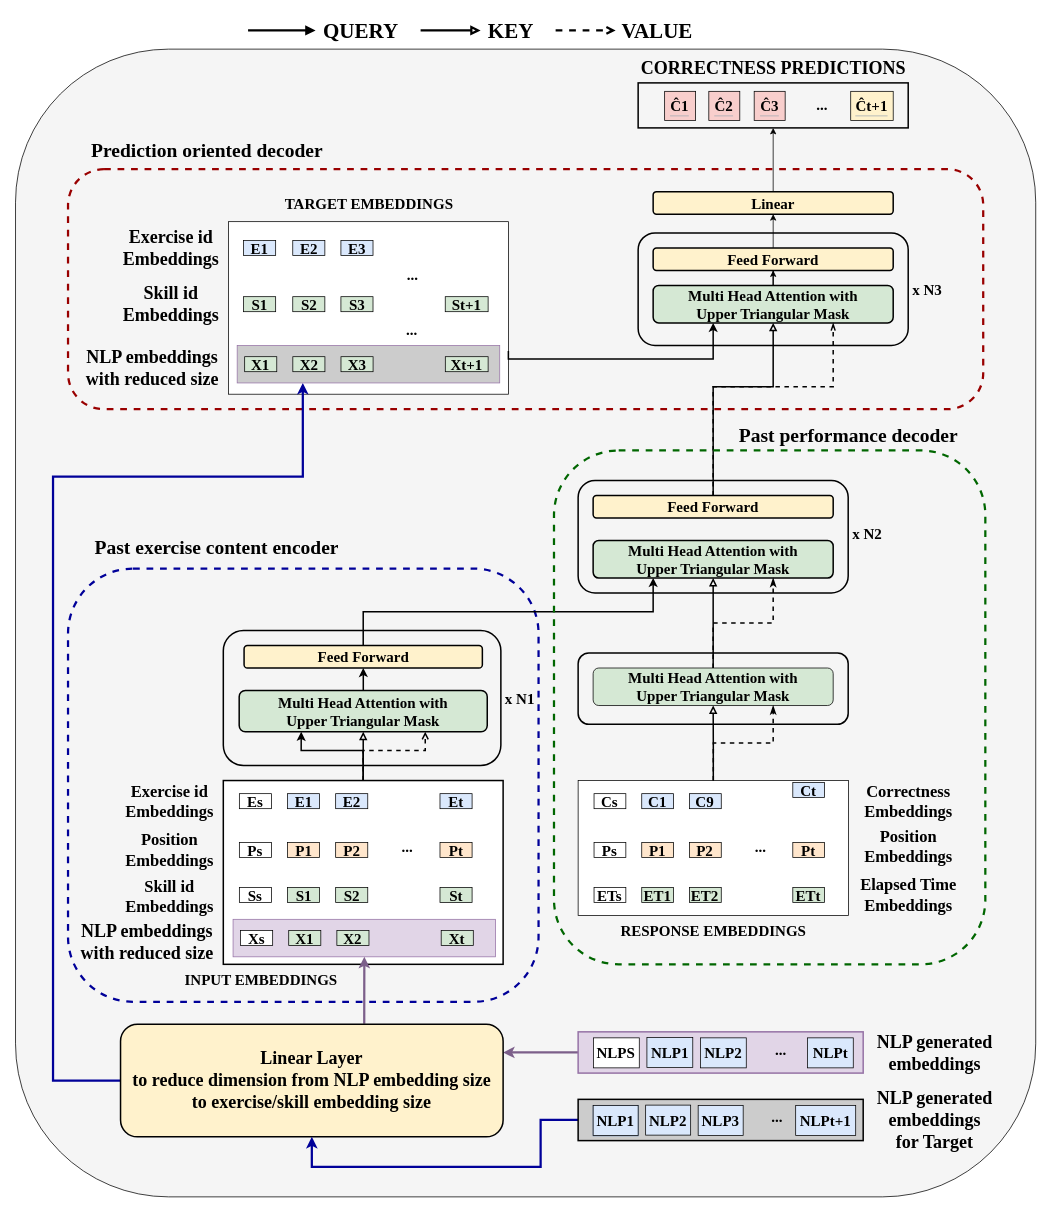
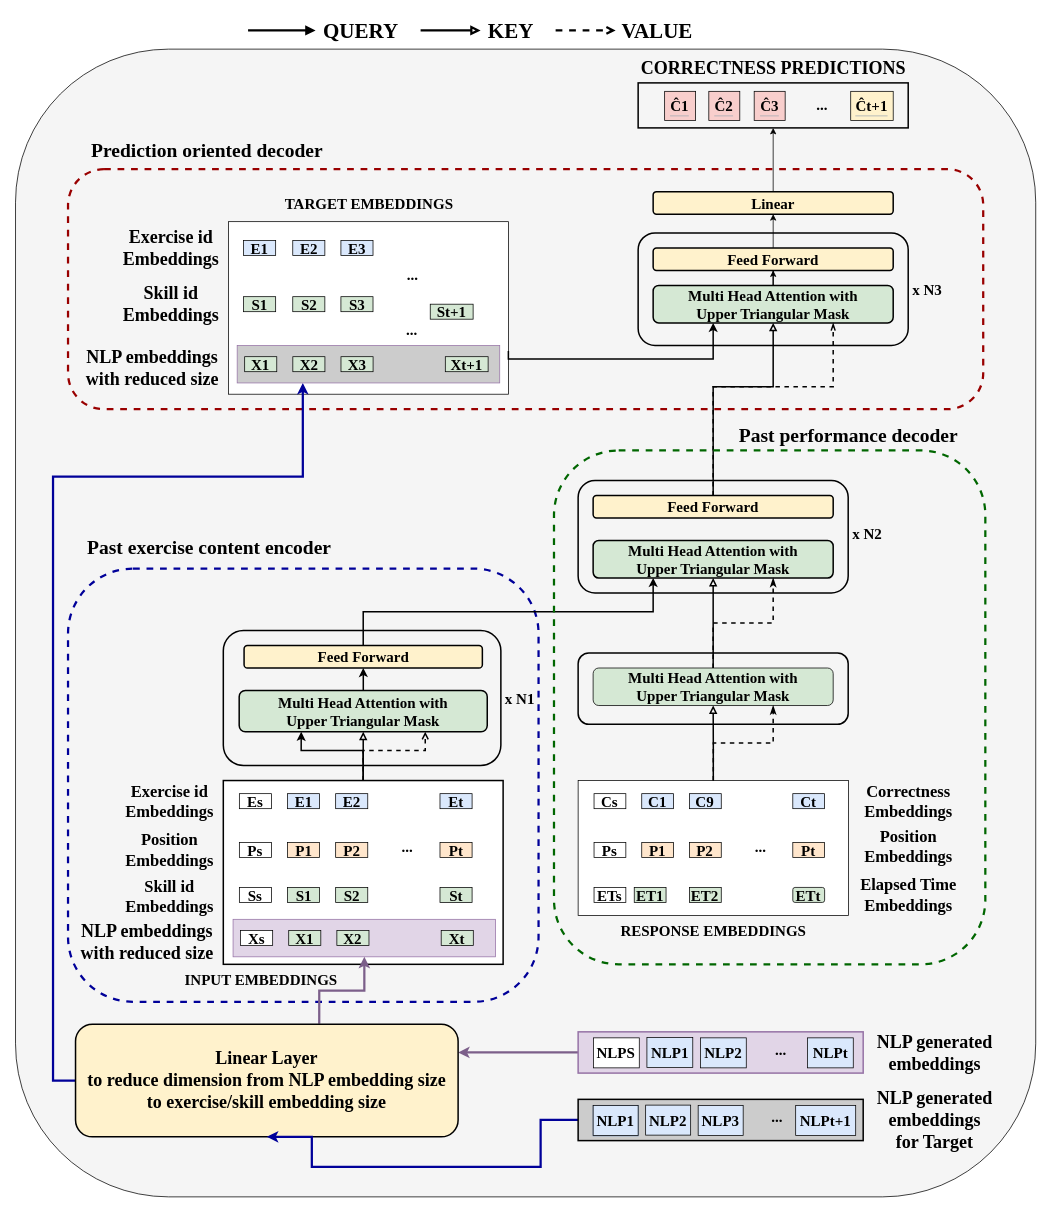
node "St+1": moved (466, 304) -> (451, 312)
node "Past exercise content encoder": moved (217, 548) -> (209, 548)
node "Ct": moved (808, 790) -> (808, 801)
node "ET1": moved (657, 895) -> (650, 895)
node "ETt": shape rectangle -> rounded rectangle
node "Linear Layer to reduce dimension from NLP embedding size to exercise/skill embedding size": moved (312, 1080) -> (267, 1080)
